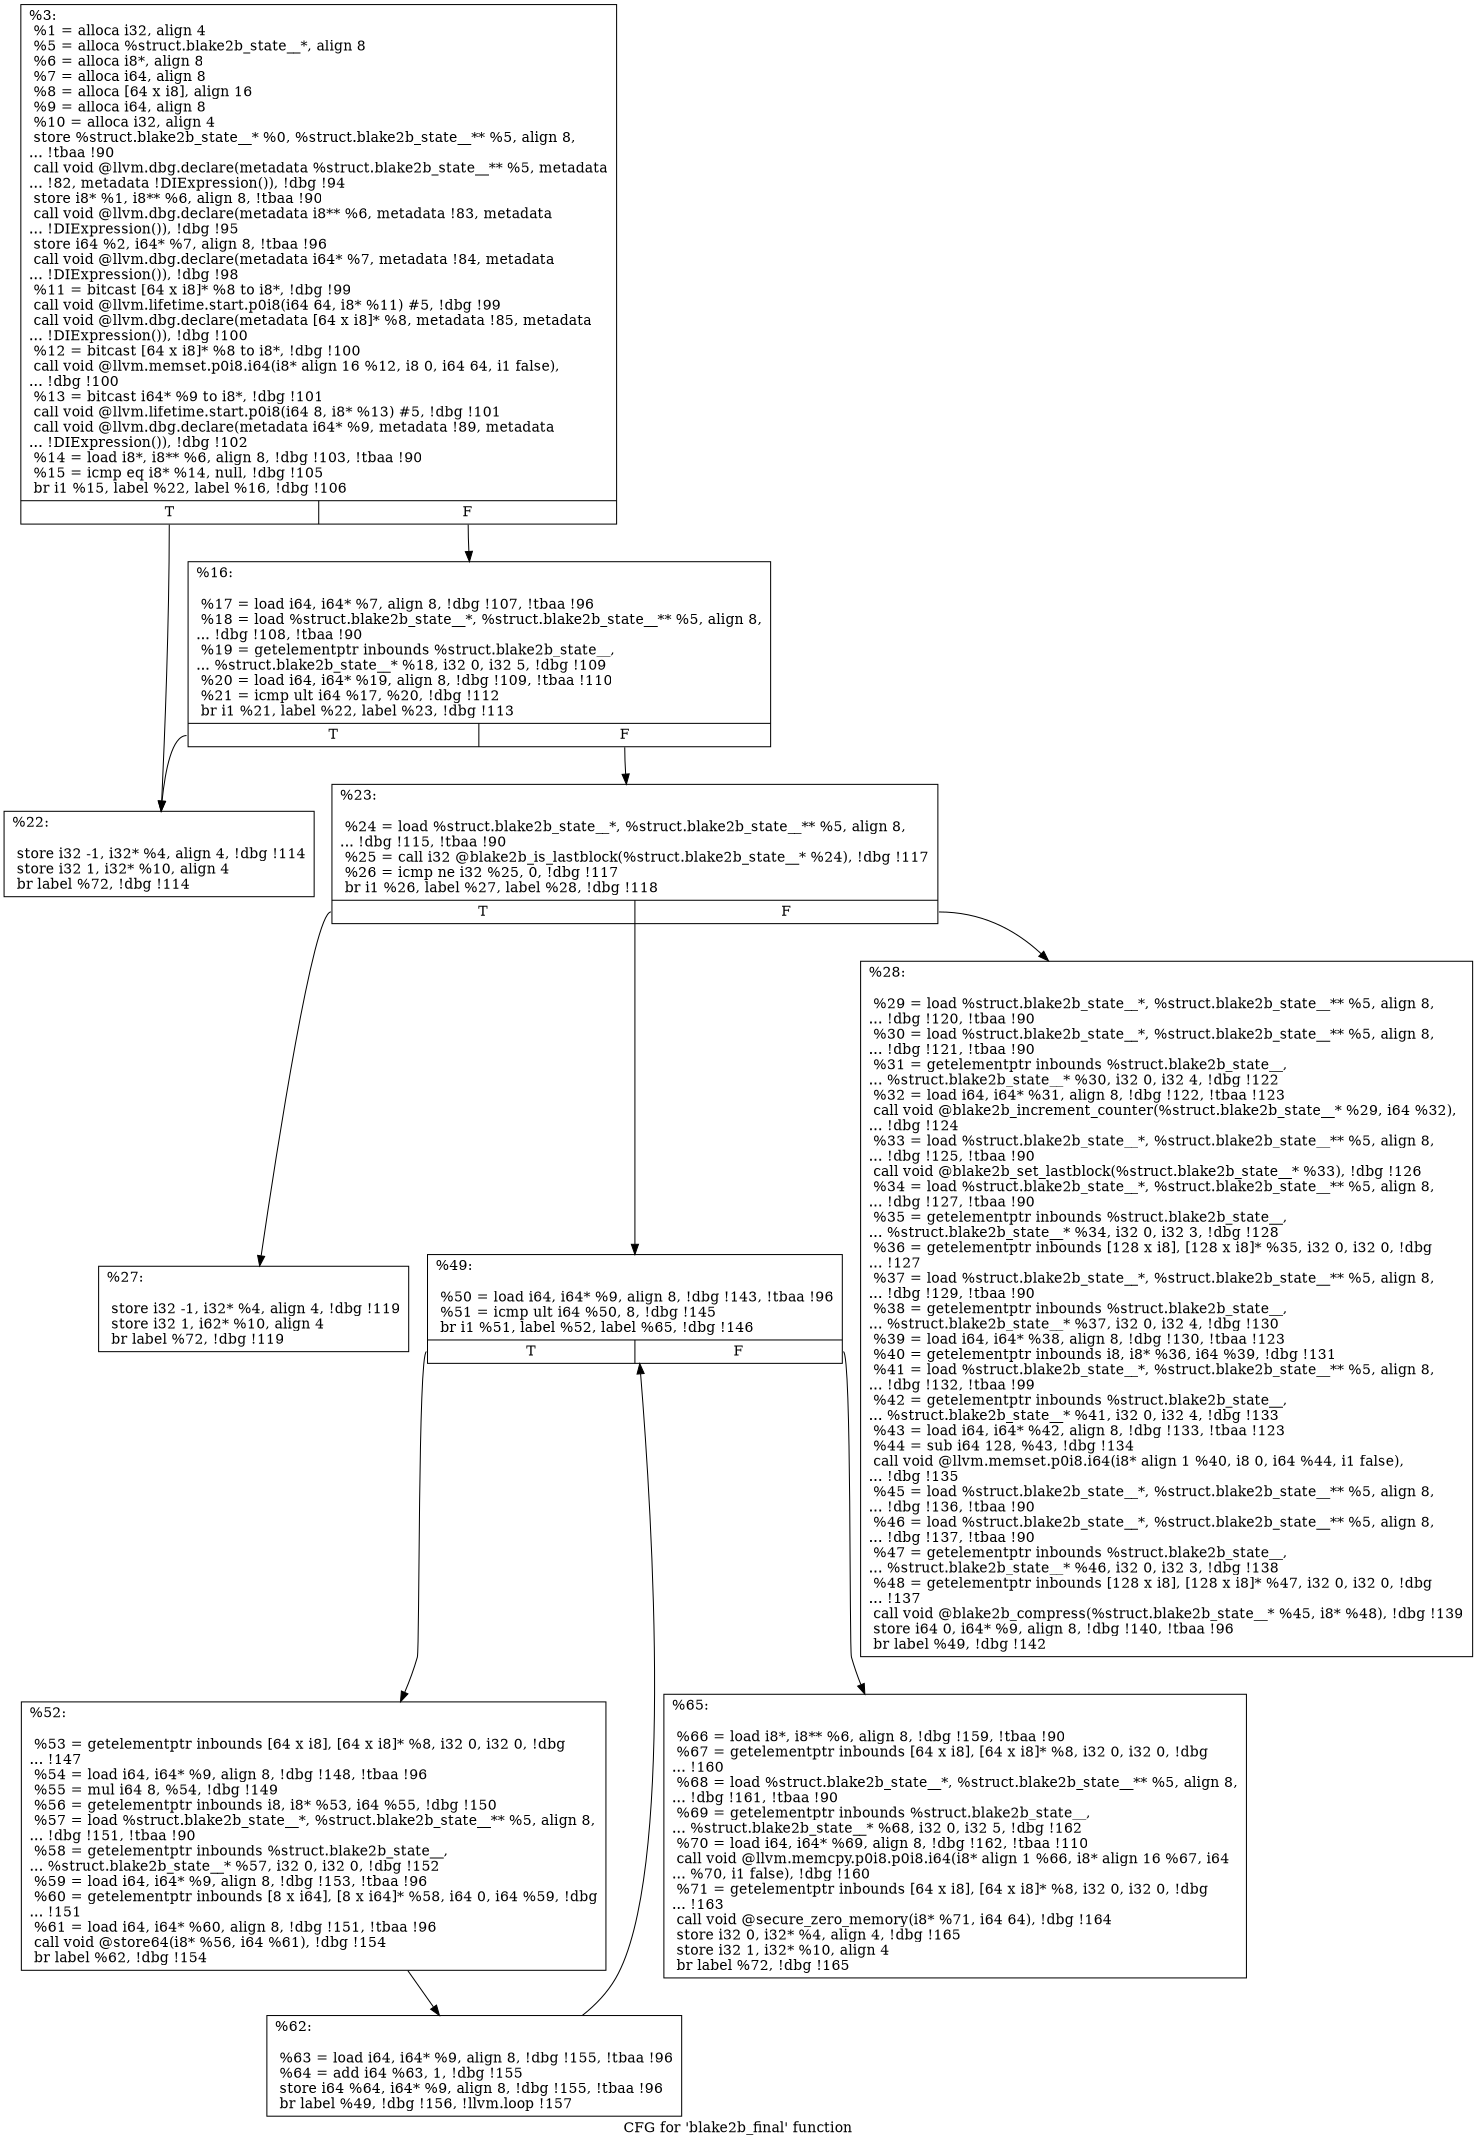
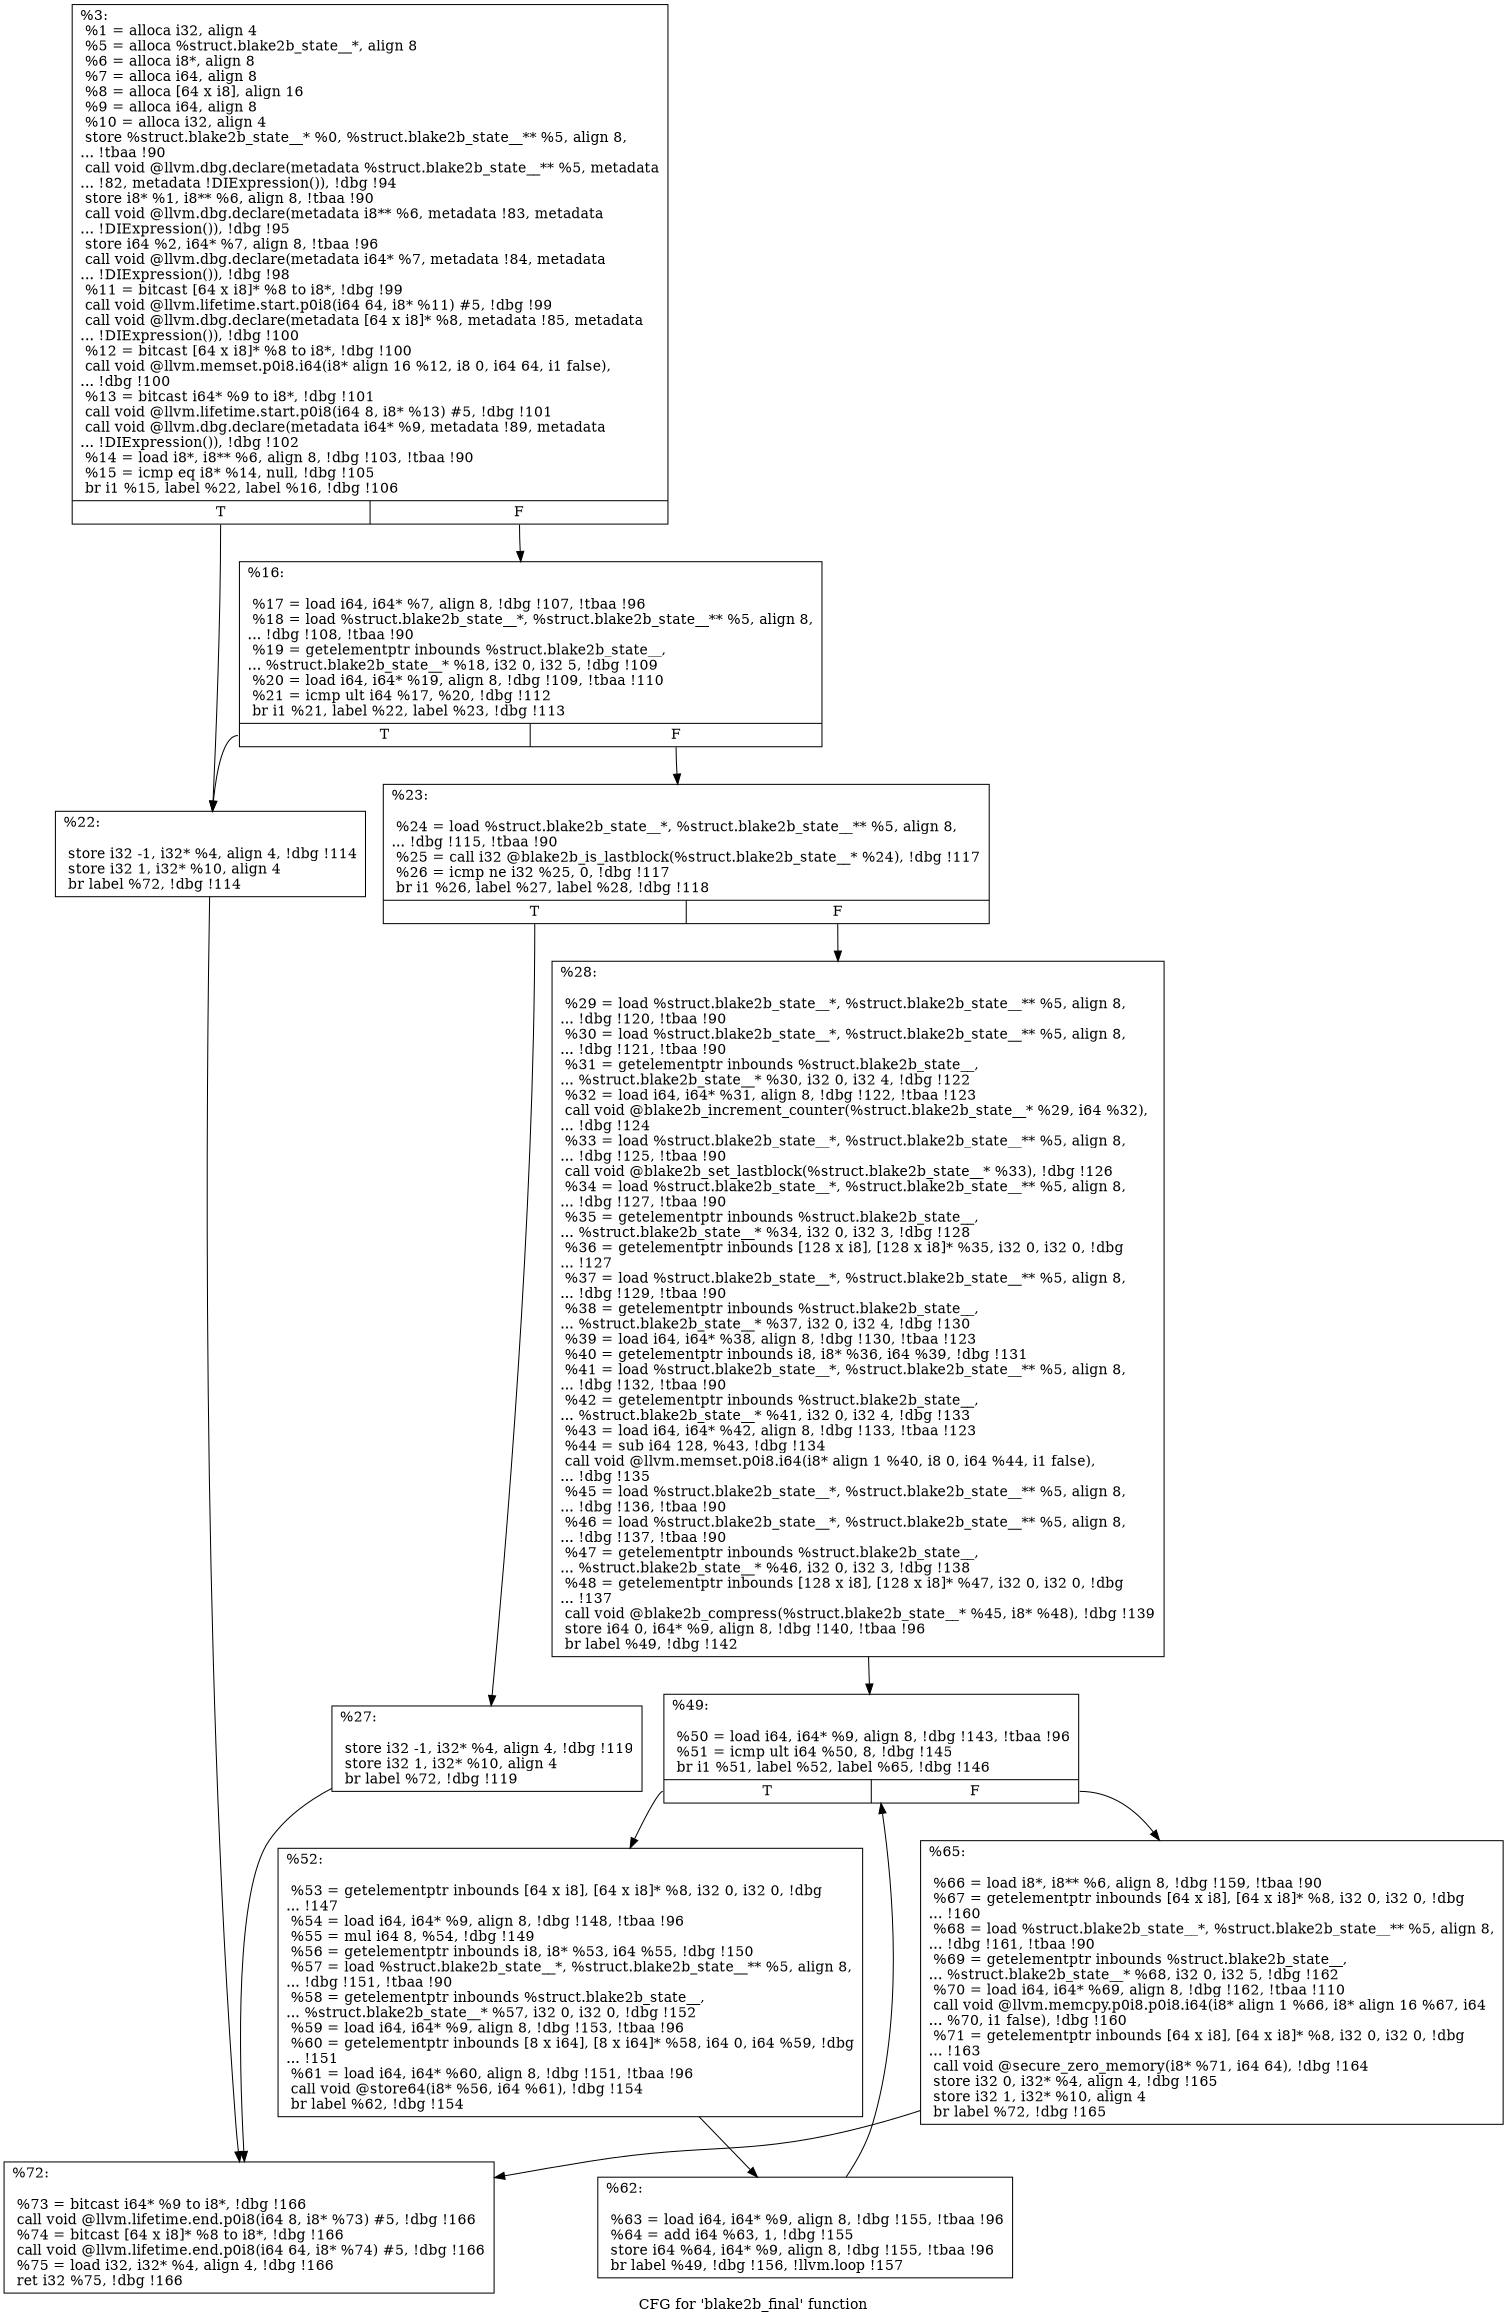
edge "%23:" -> "%49:": now "%28:" -> "%49:"
node "%27:": text "store i32 1, i62* %10, align 4" -> "store i32 1, i32* %10, align 4"
node "%28:": text "... !dbg !132, !tbaa !99" -> "... !dbg !132, !tbaa !90"
node "%72:": added
